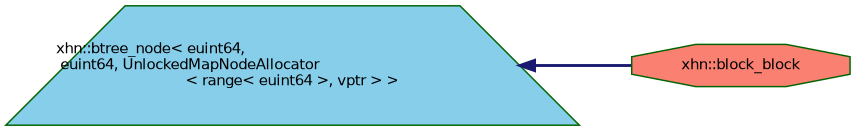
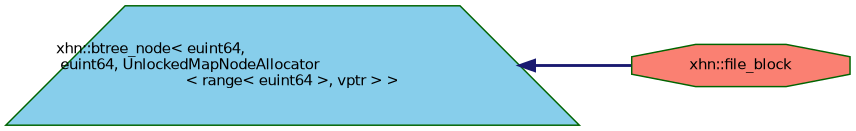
node "xhn::block_block": label "xhn::block_block" -> "xhn::file_block"
